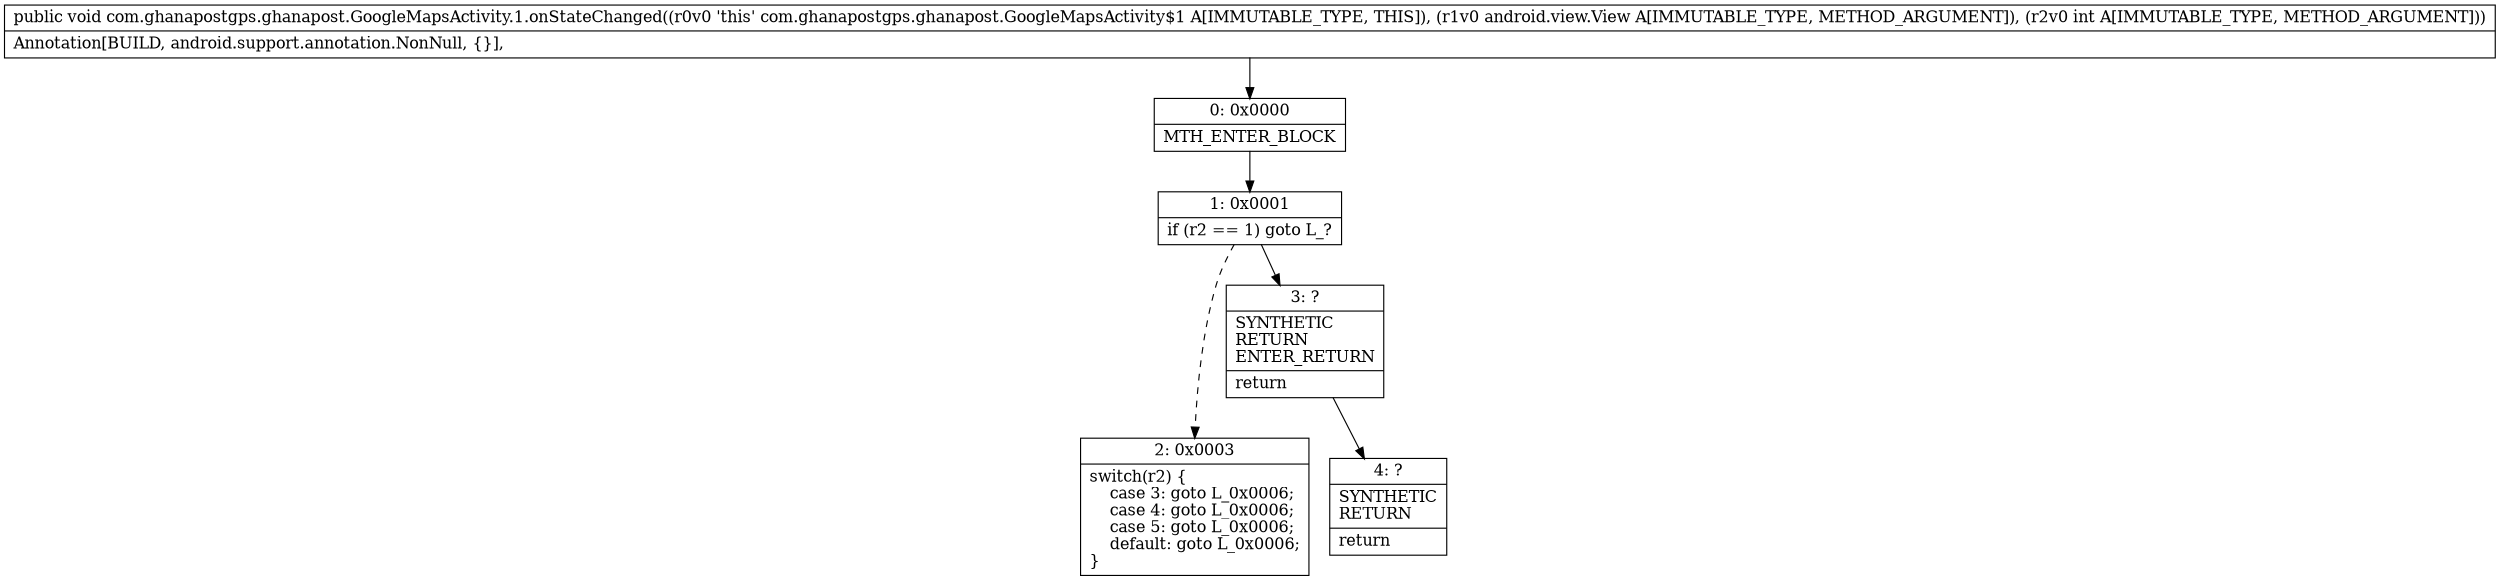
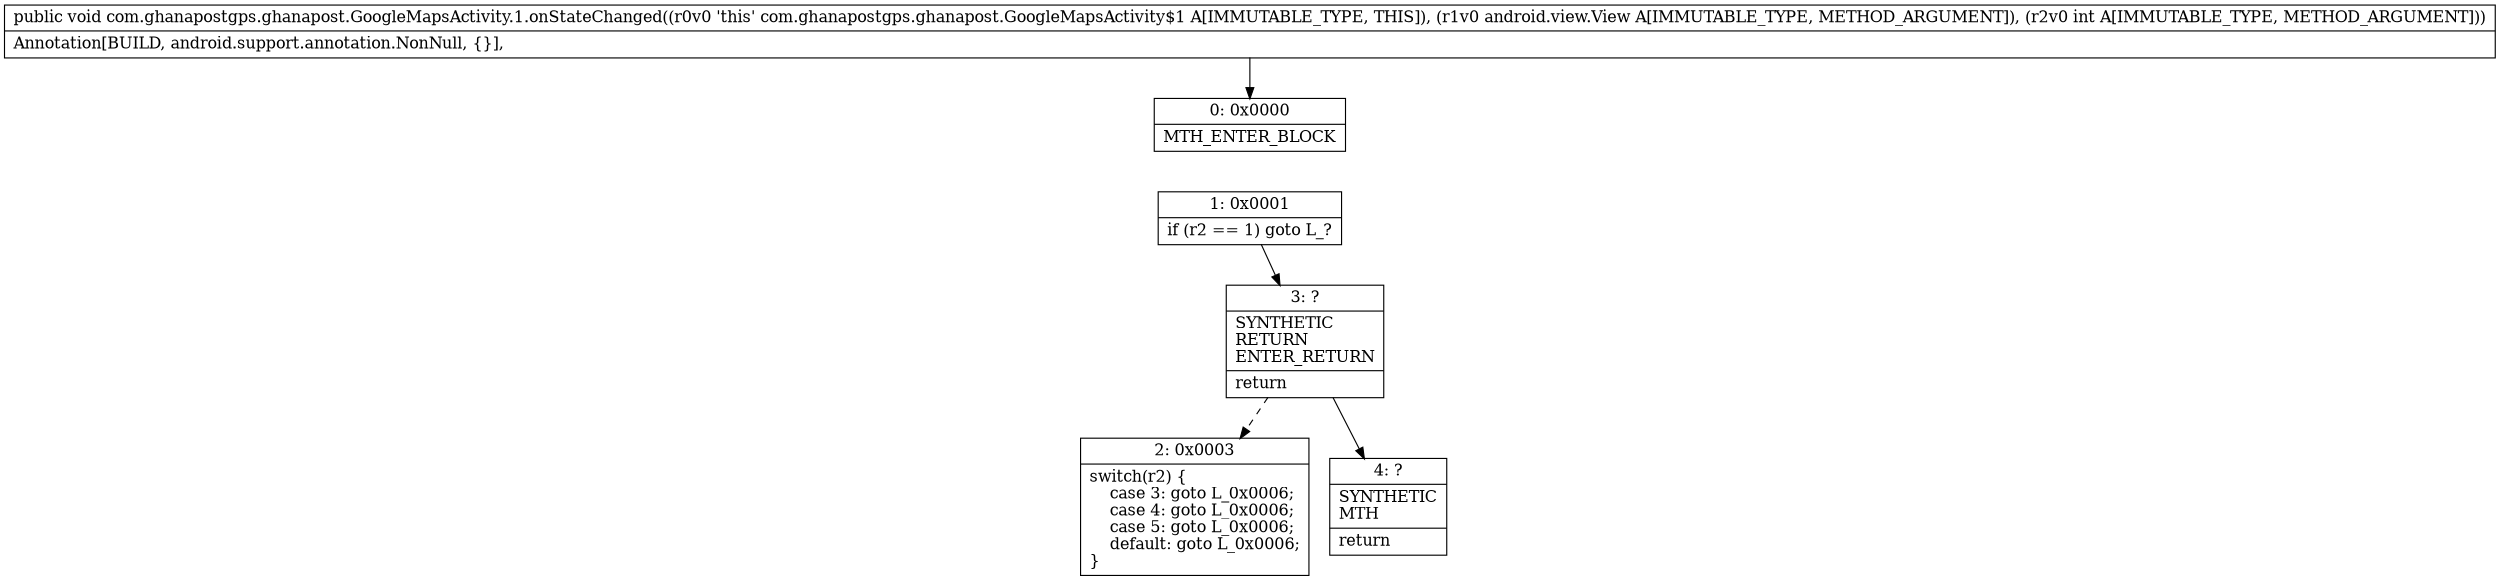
edge "0: 0x0000" -> "1: 0x0001": removed
edge "1: 0x0001" -> "2: 0x0003": now "3: ?" -> "2: 0x0003"
node "4: ?": text "RETURN" -> "MTH"
